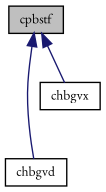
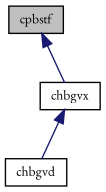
edge "chbgvd" -> "cpbstf": now "chbgvd" -> "chbgvx"
